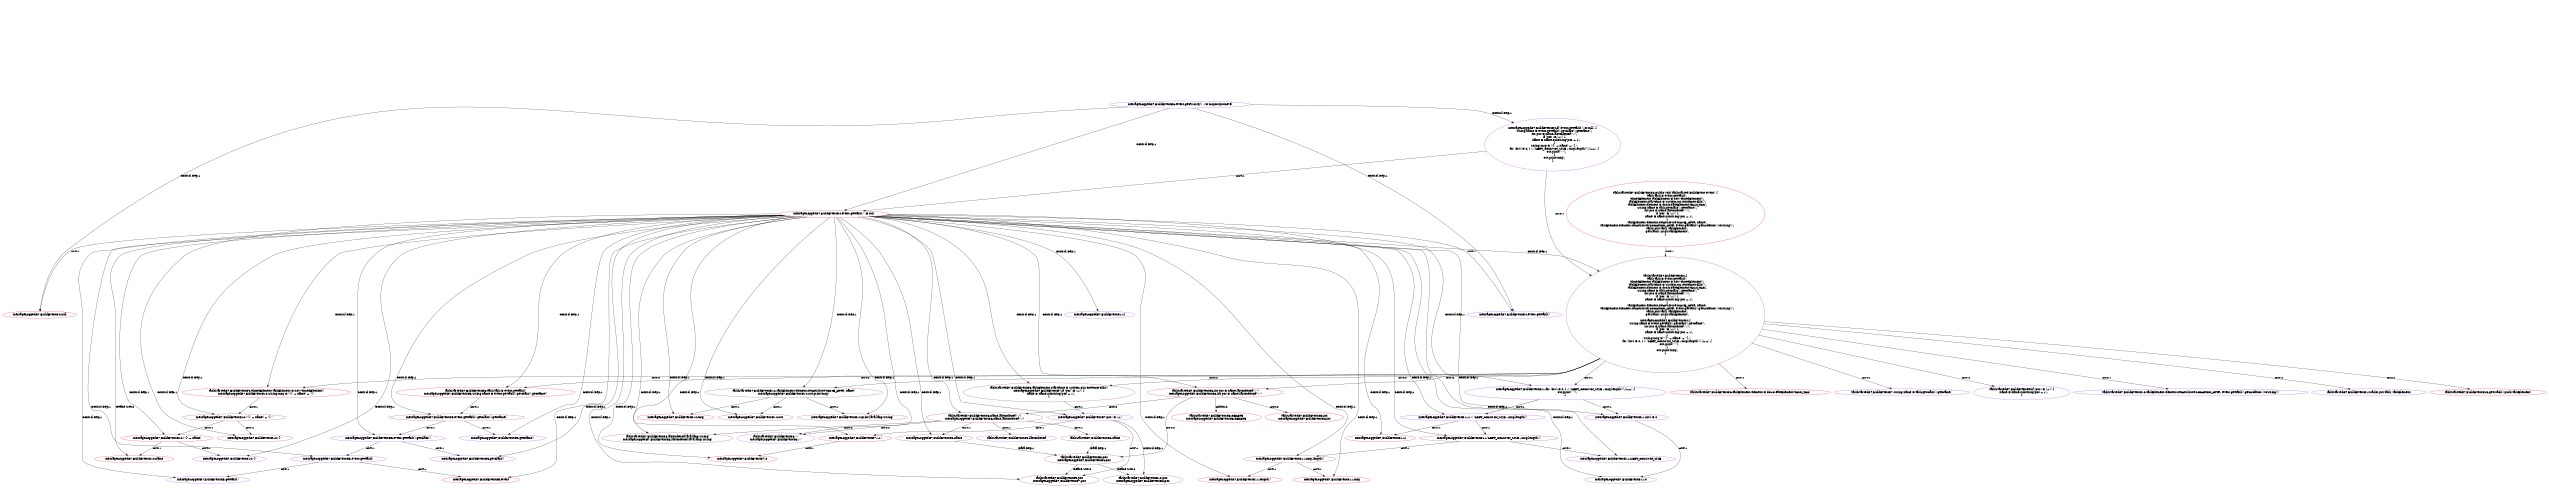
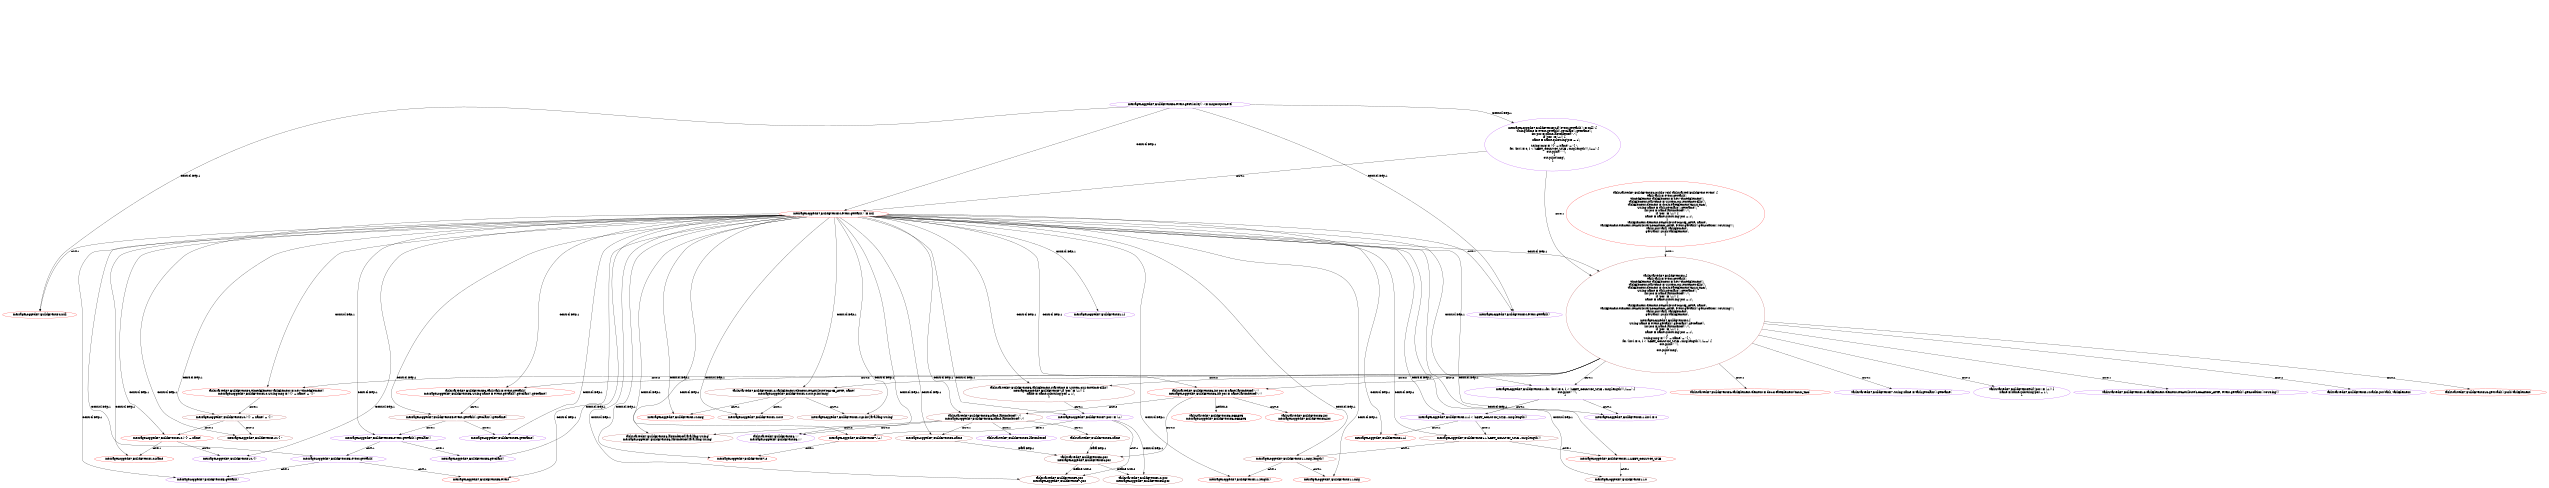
edge "messageLogged#?,BuildEvent#4:event.getTask() != null" -> "messageLogged#?,BuildEvent#10:name": label "Define Use:2" -> "Control Dep:1"
edge "messageLogged#?,BuildEvent#11:int i = 0" -> "messageLogged#?,BuildEvent#11:0": now "messageLogged#?,BuildEvent#11:LEFT_COLUMN_SIZE" -> "messageLogged#?,BuildEvent#11:0"
node "messageLogged#?,BuildEvent#11:LEFT_COLUMN_SIZE": color purple -> red
